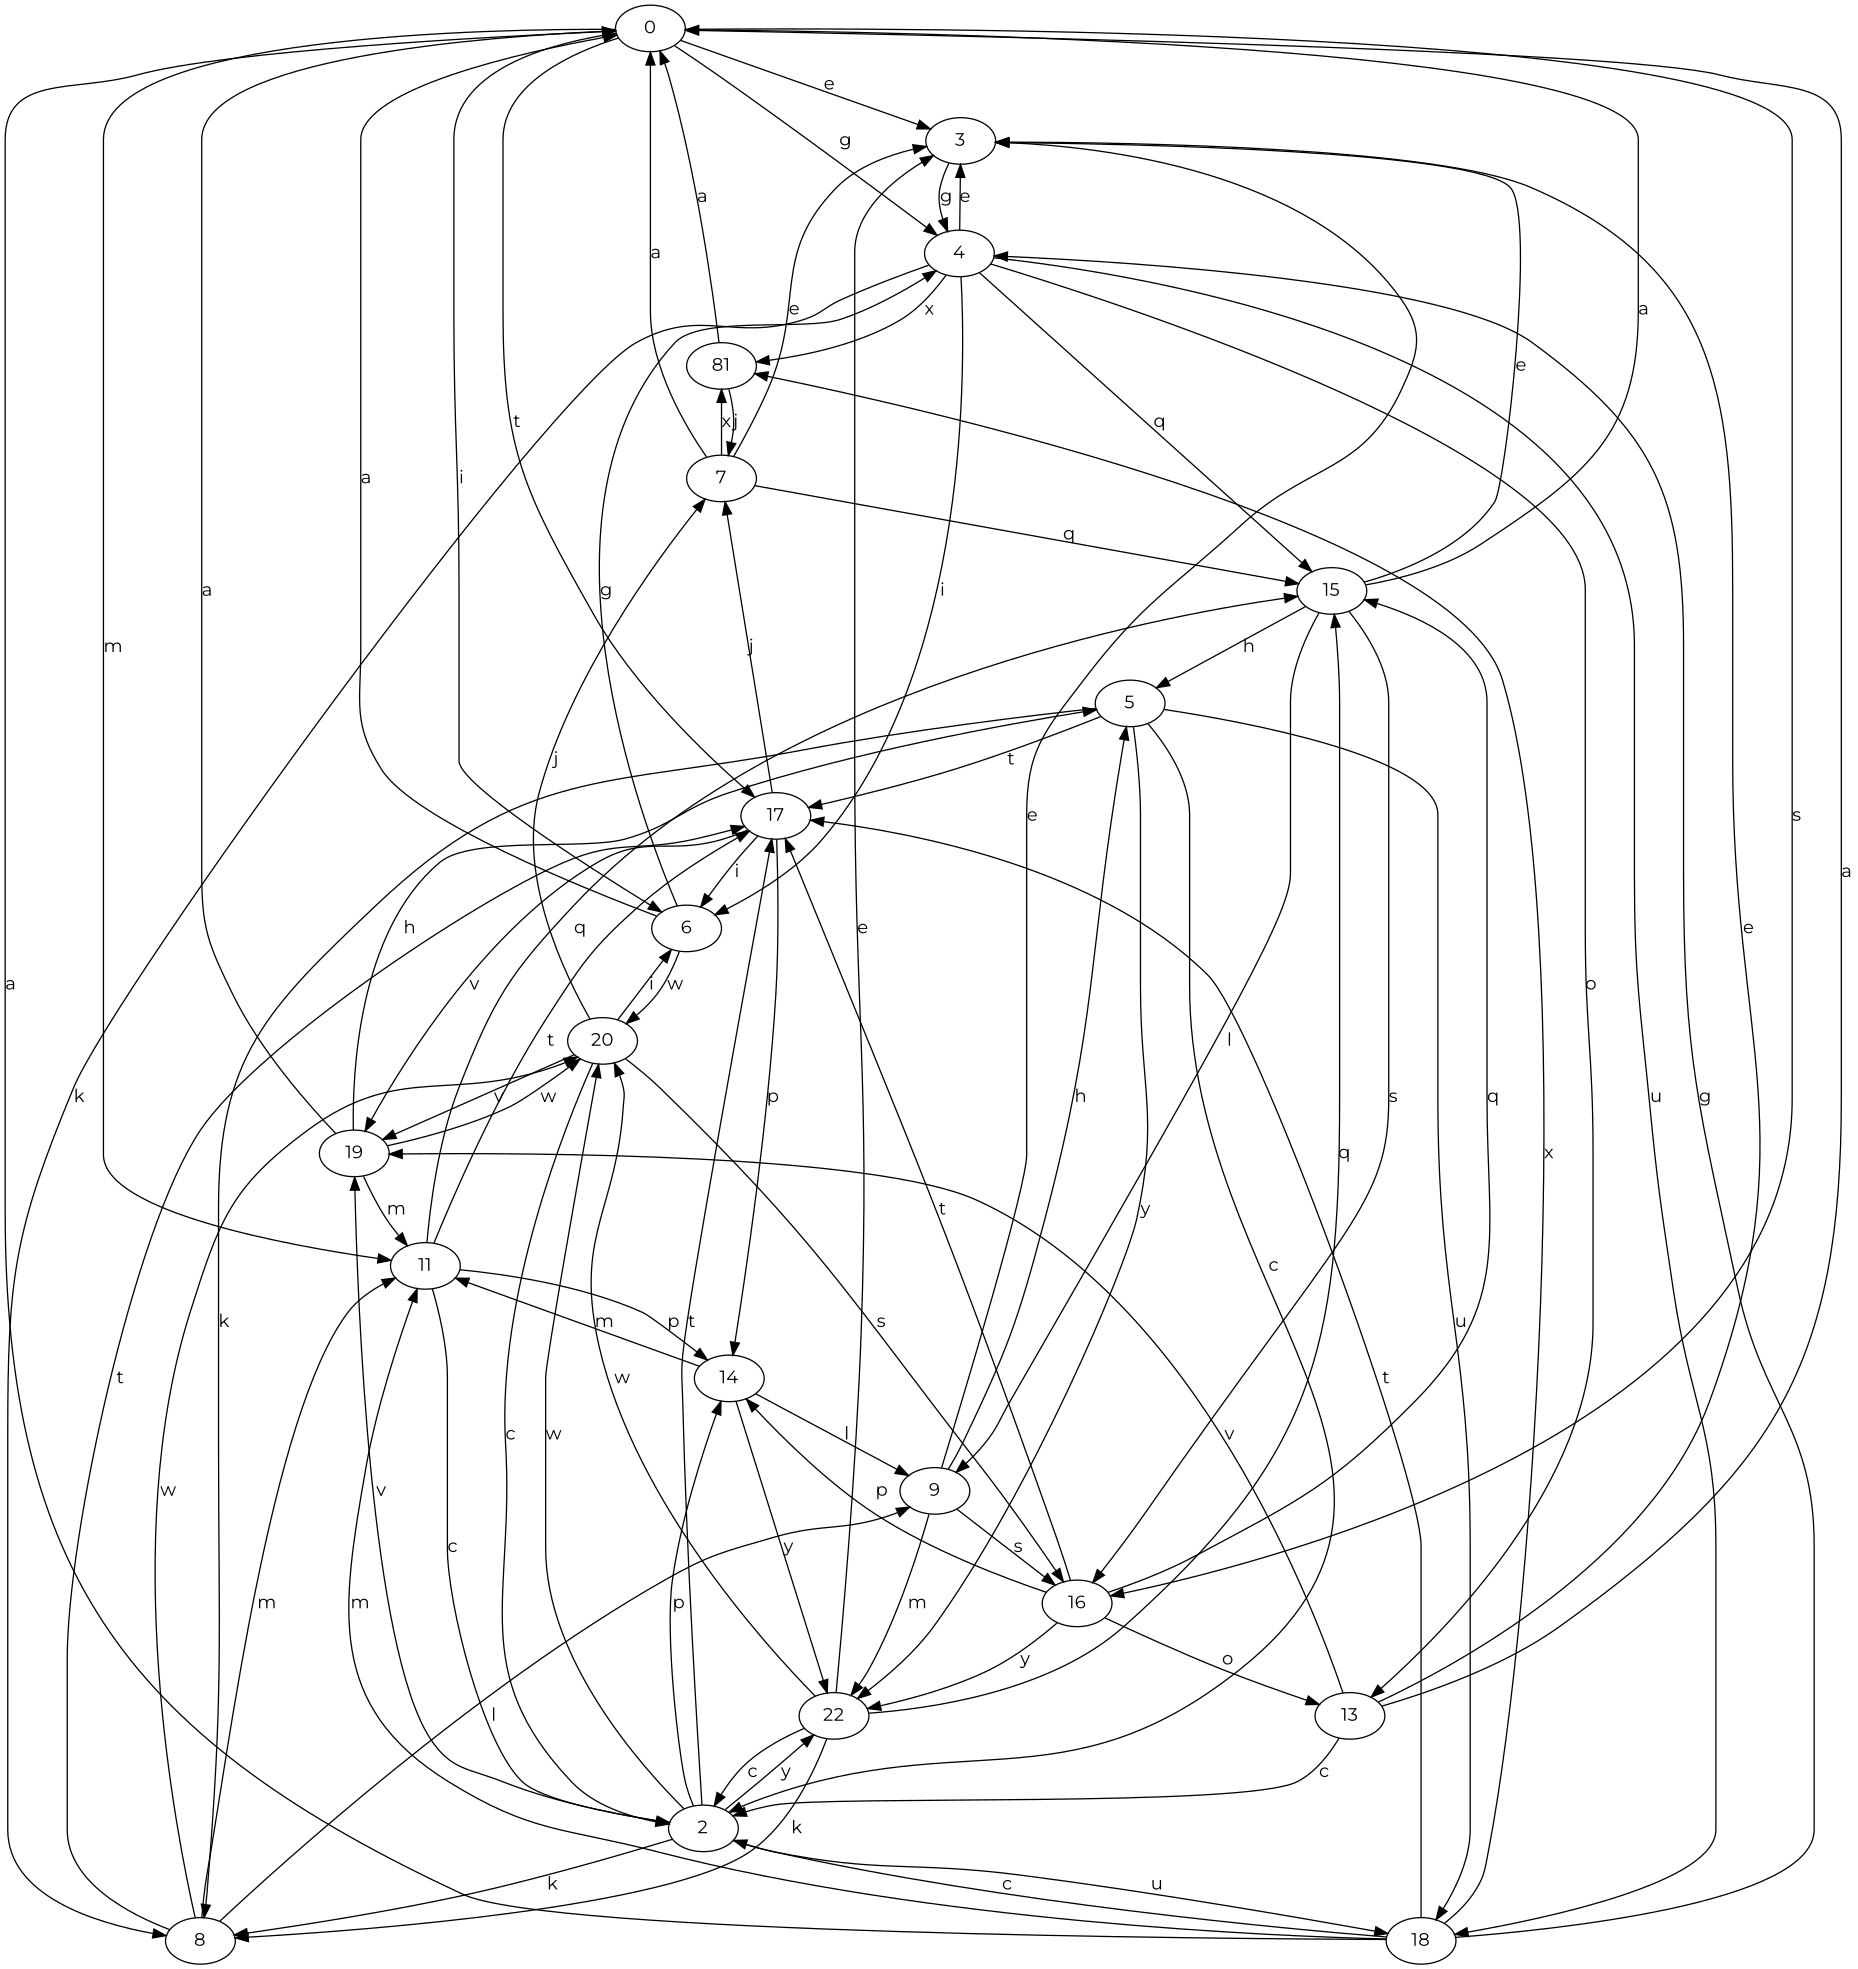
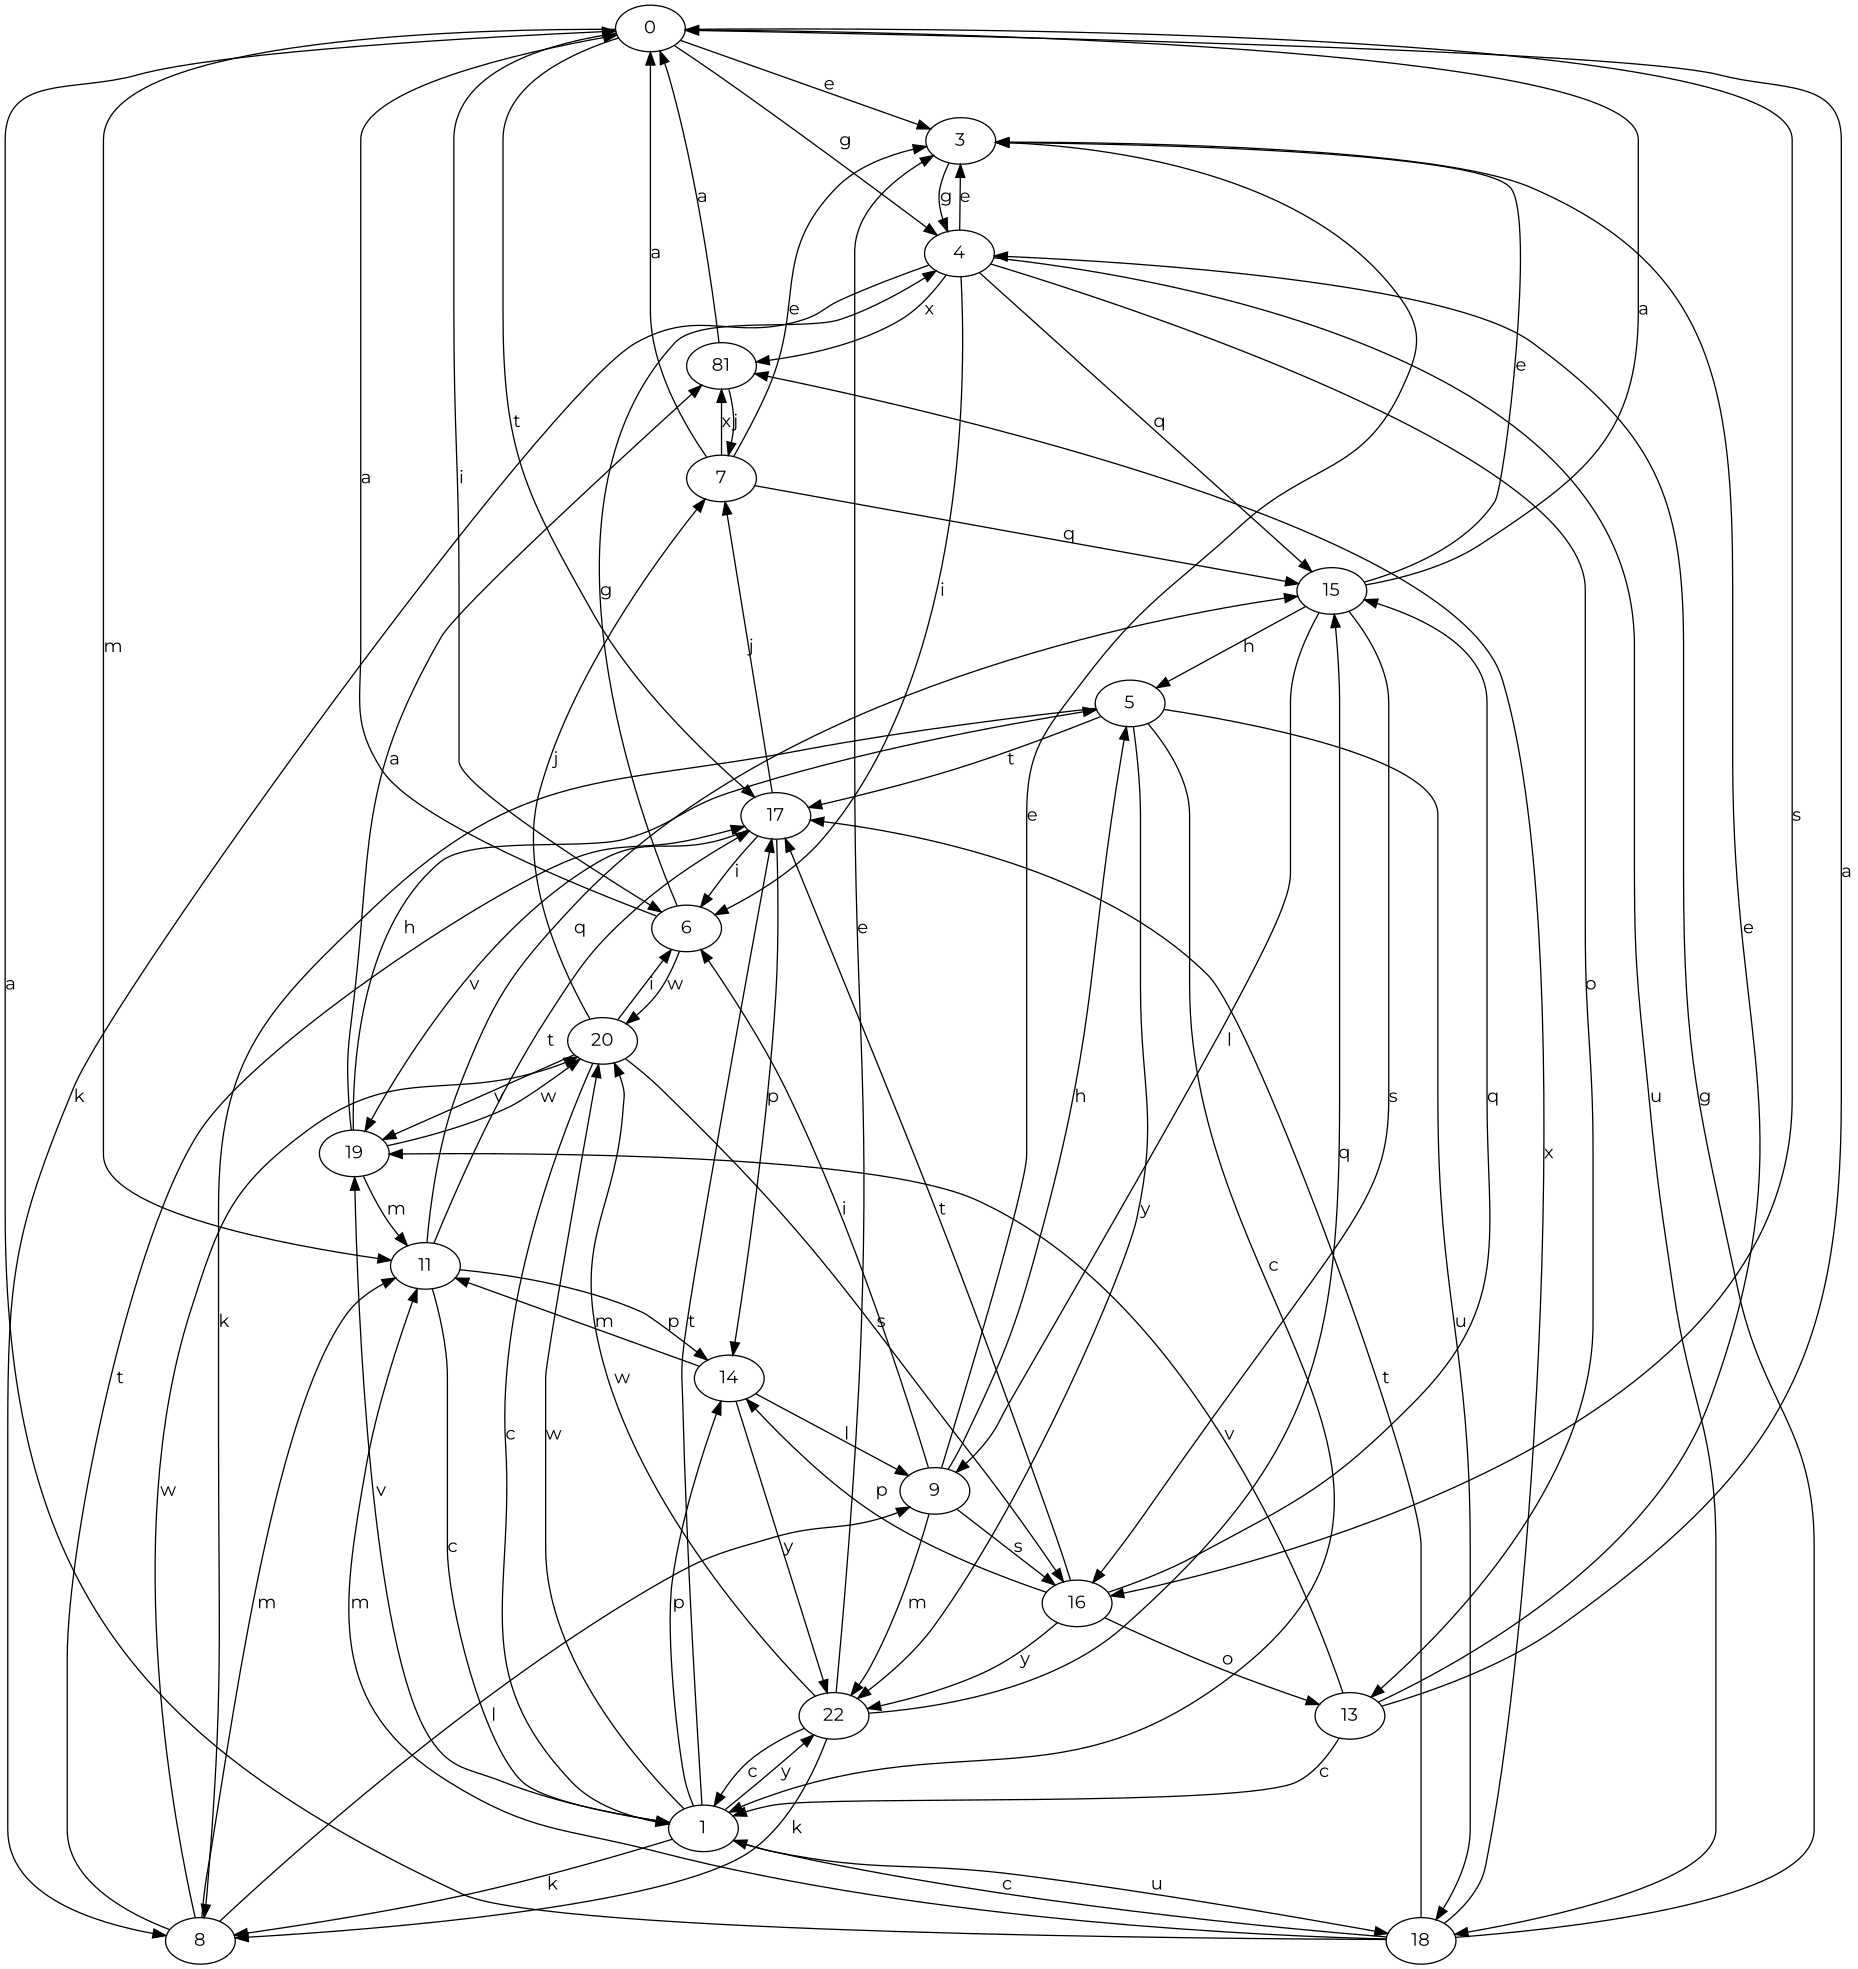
edge "19" -> "0": now "19" -> "81"
edge "9" -> "6": added, label "i"
node "2": label "2" -> "1"
